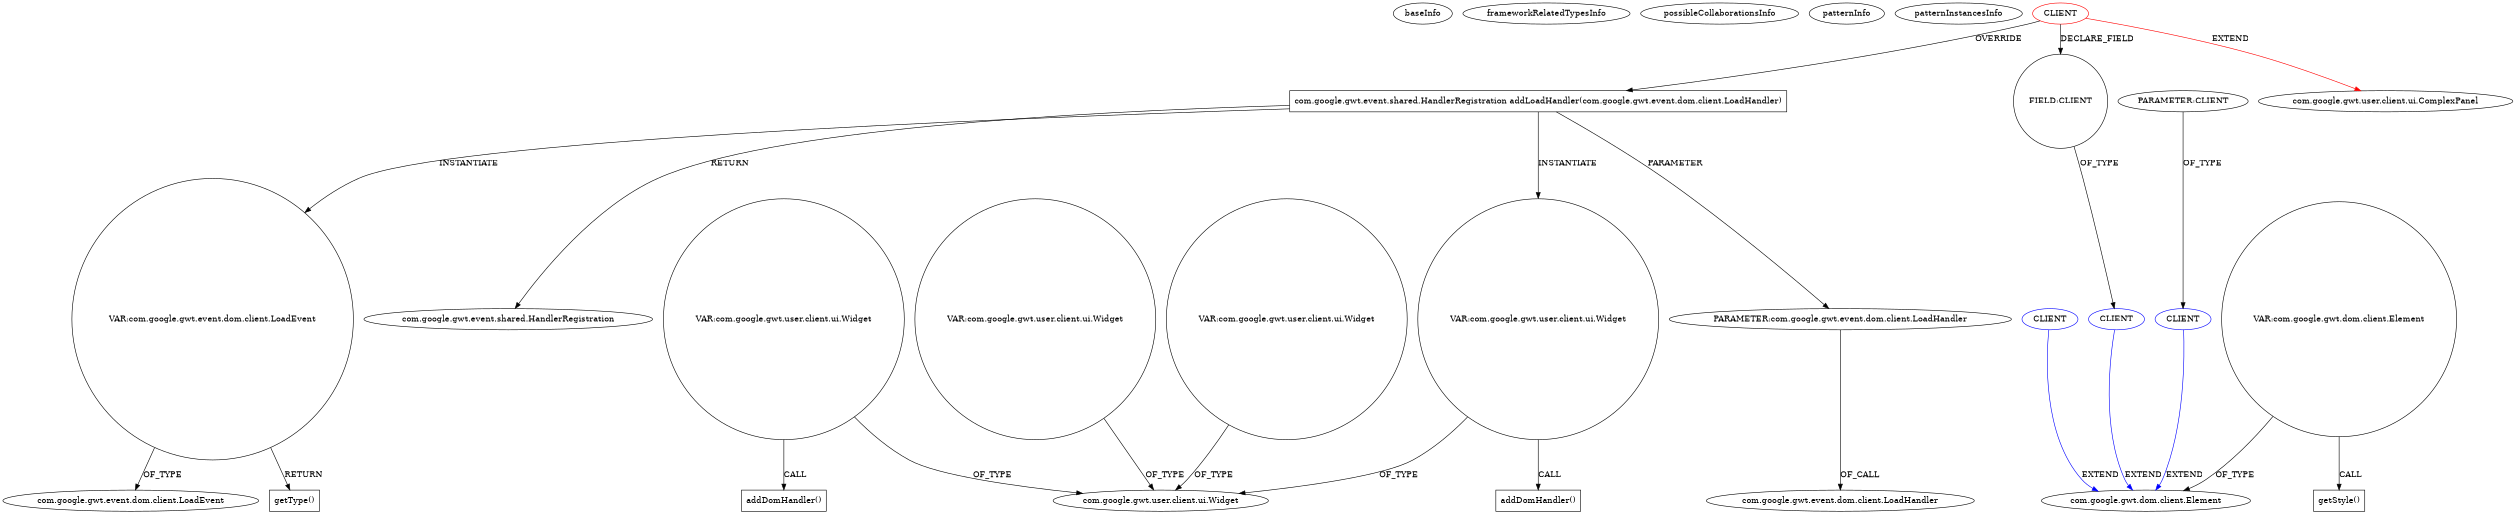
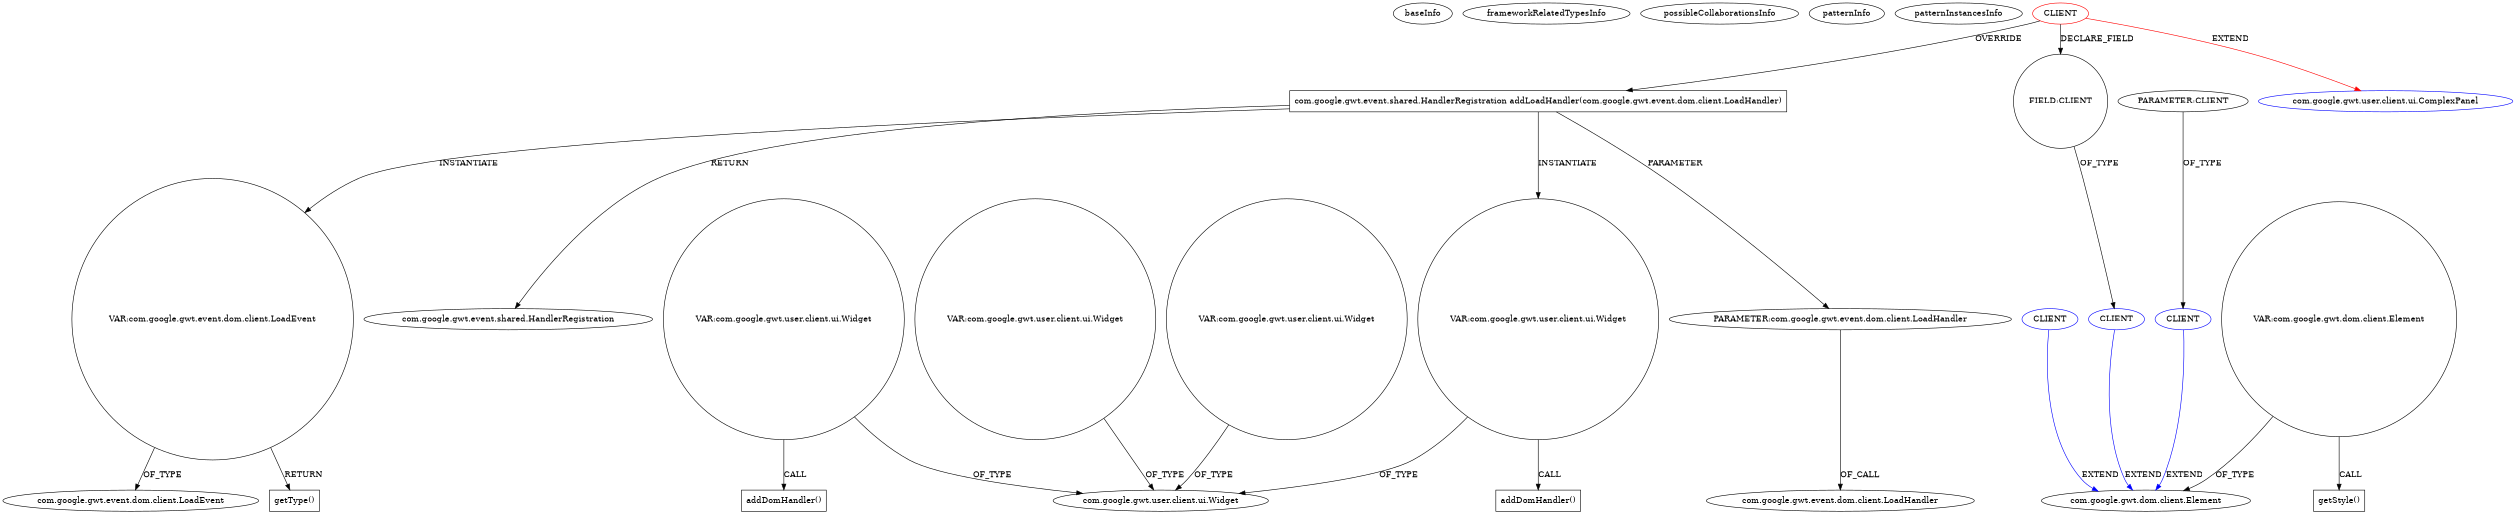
node "com.google.gwt.user.client.ui.ComplexPanel": color black -> blue
